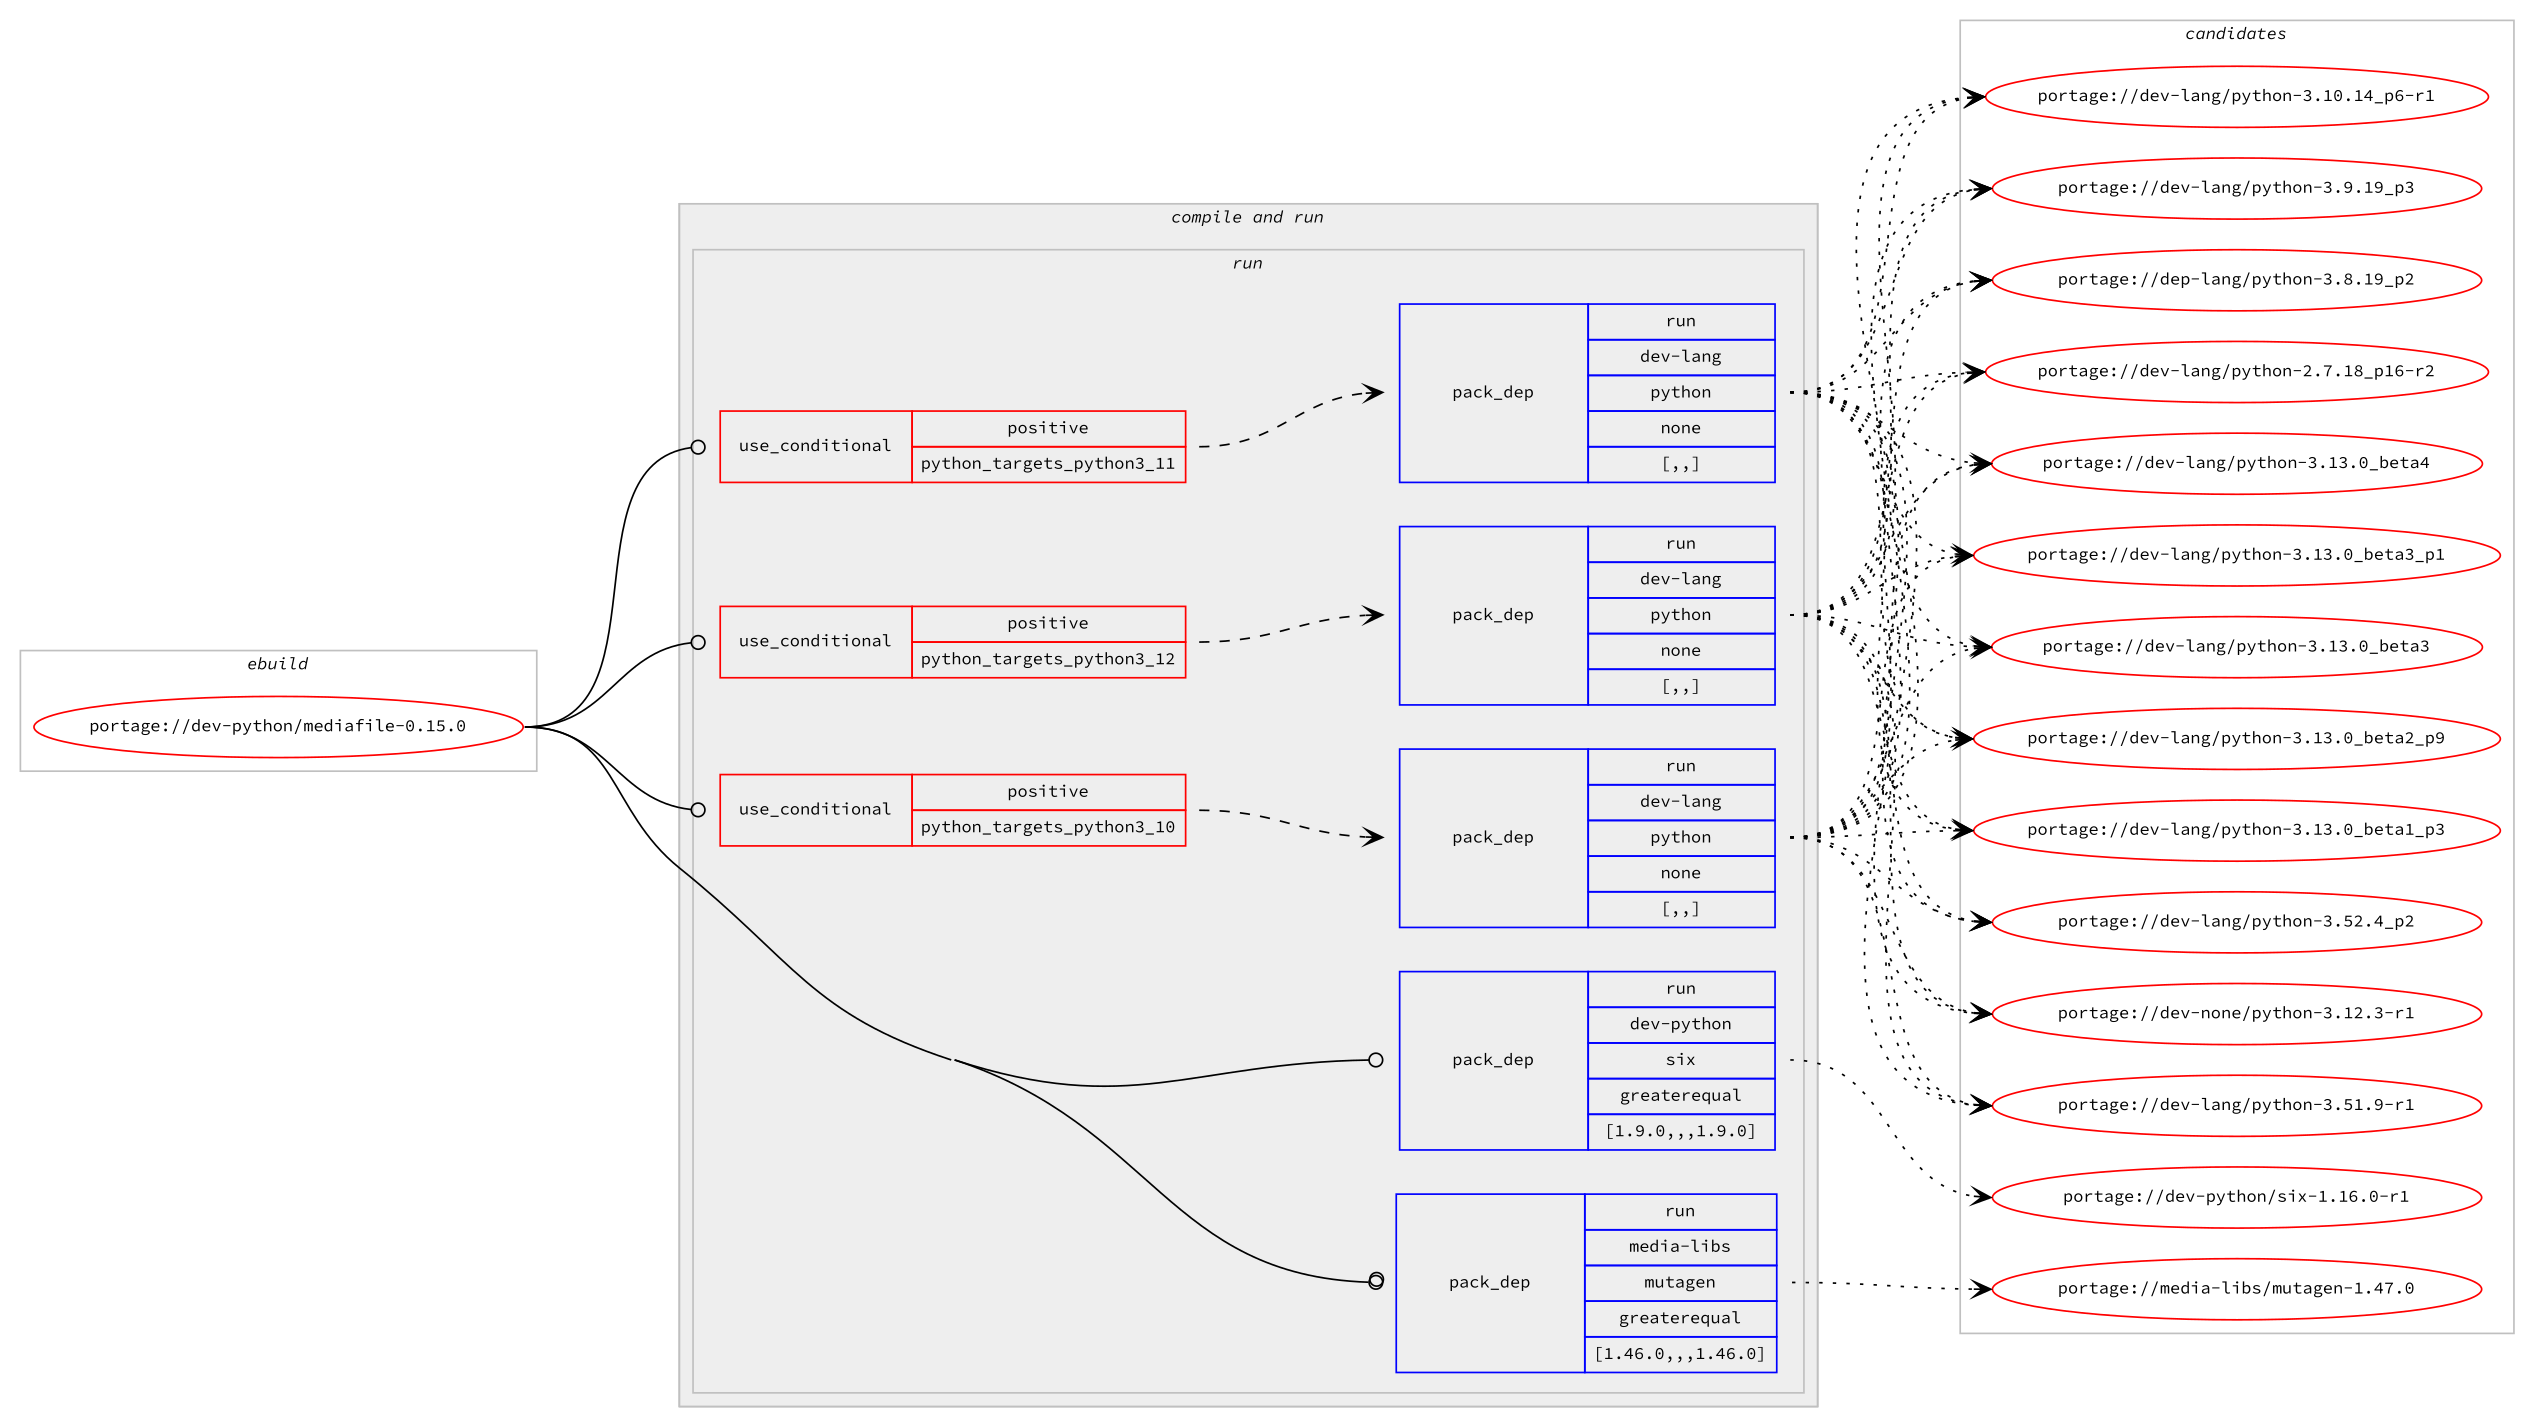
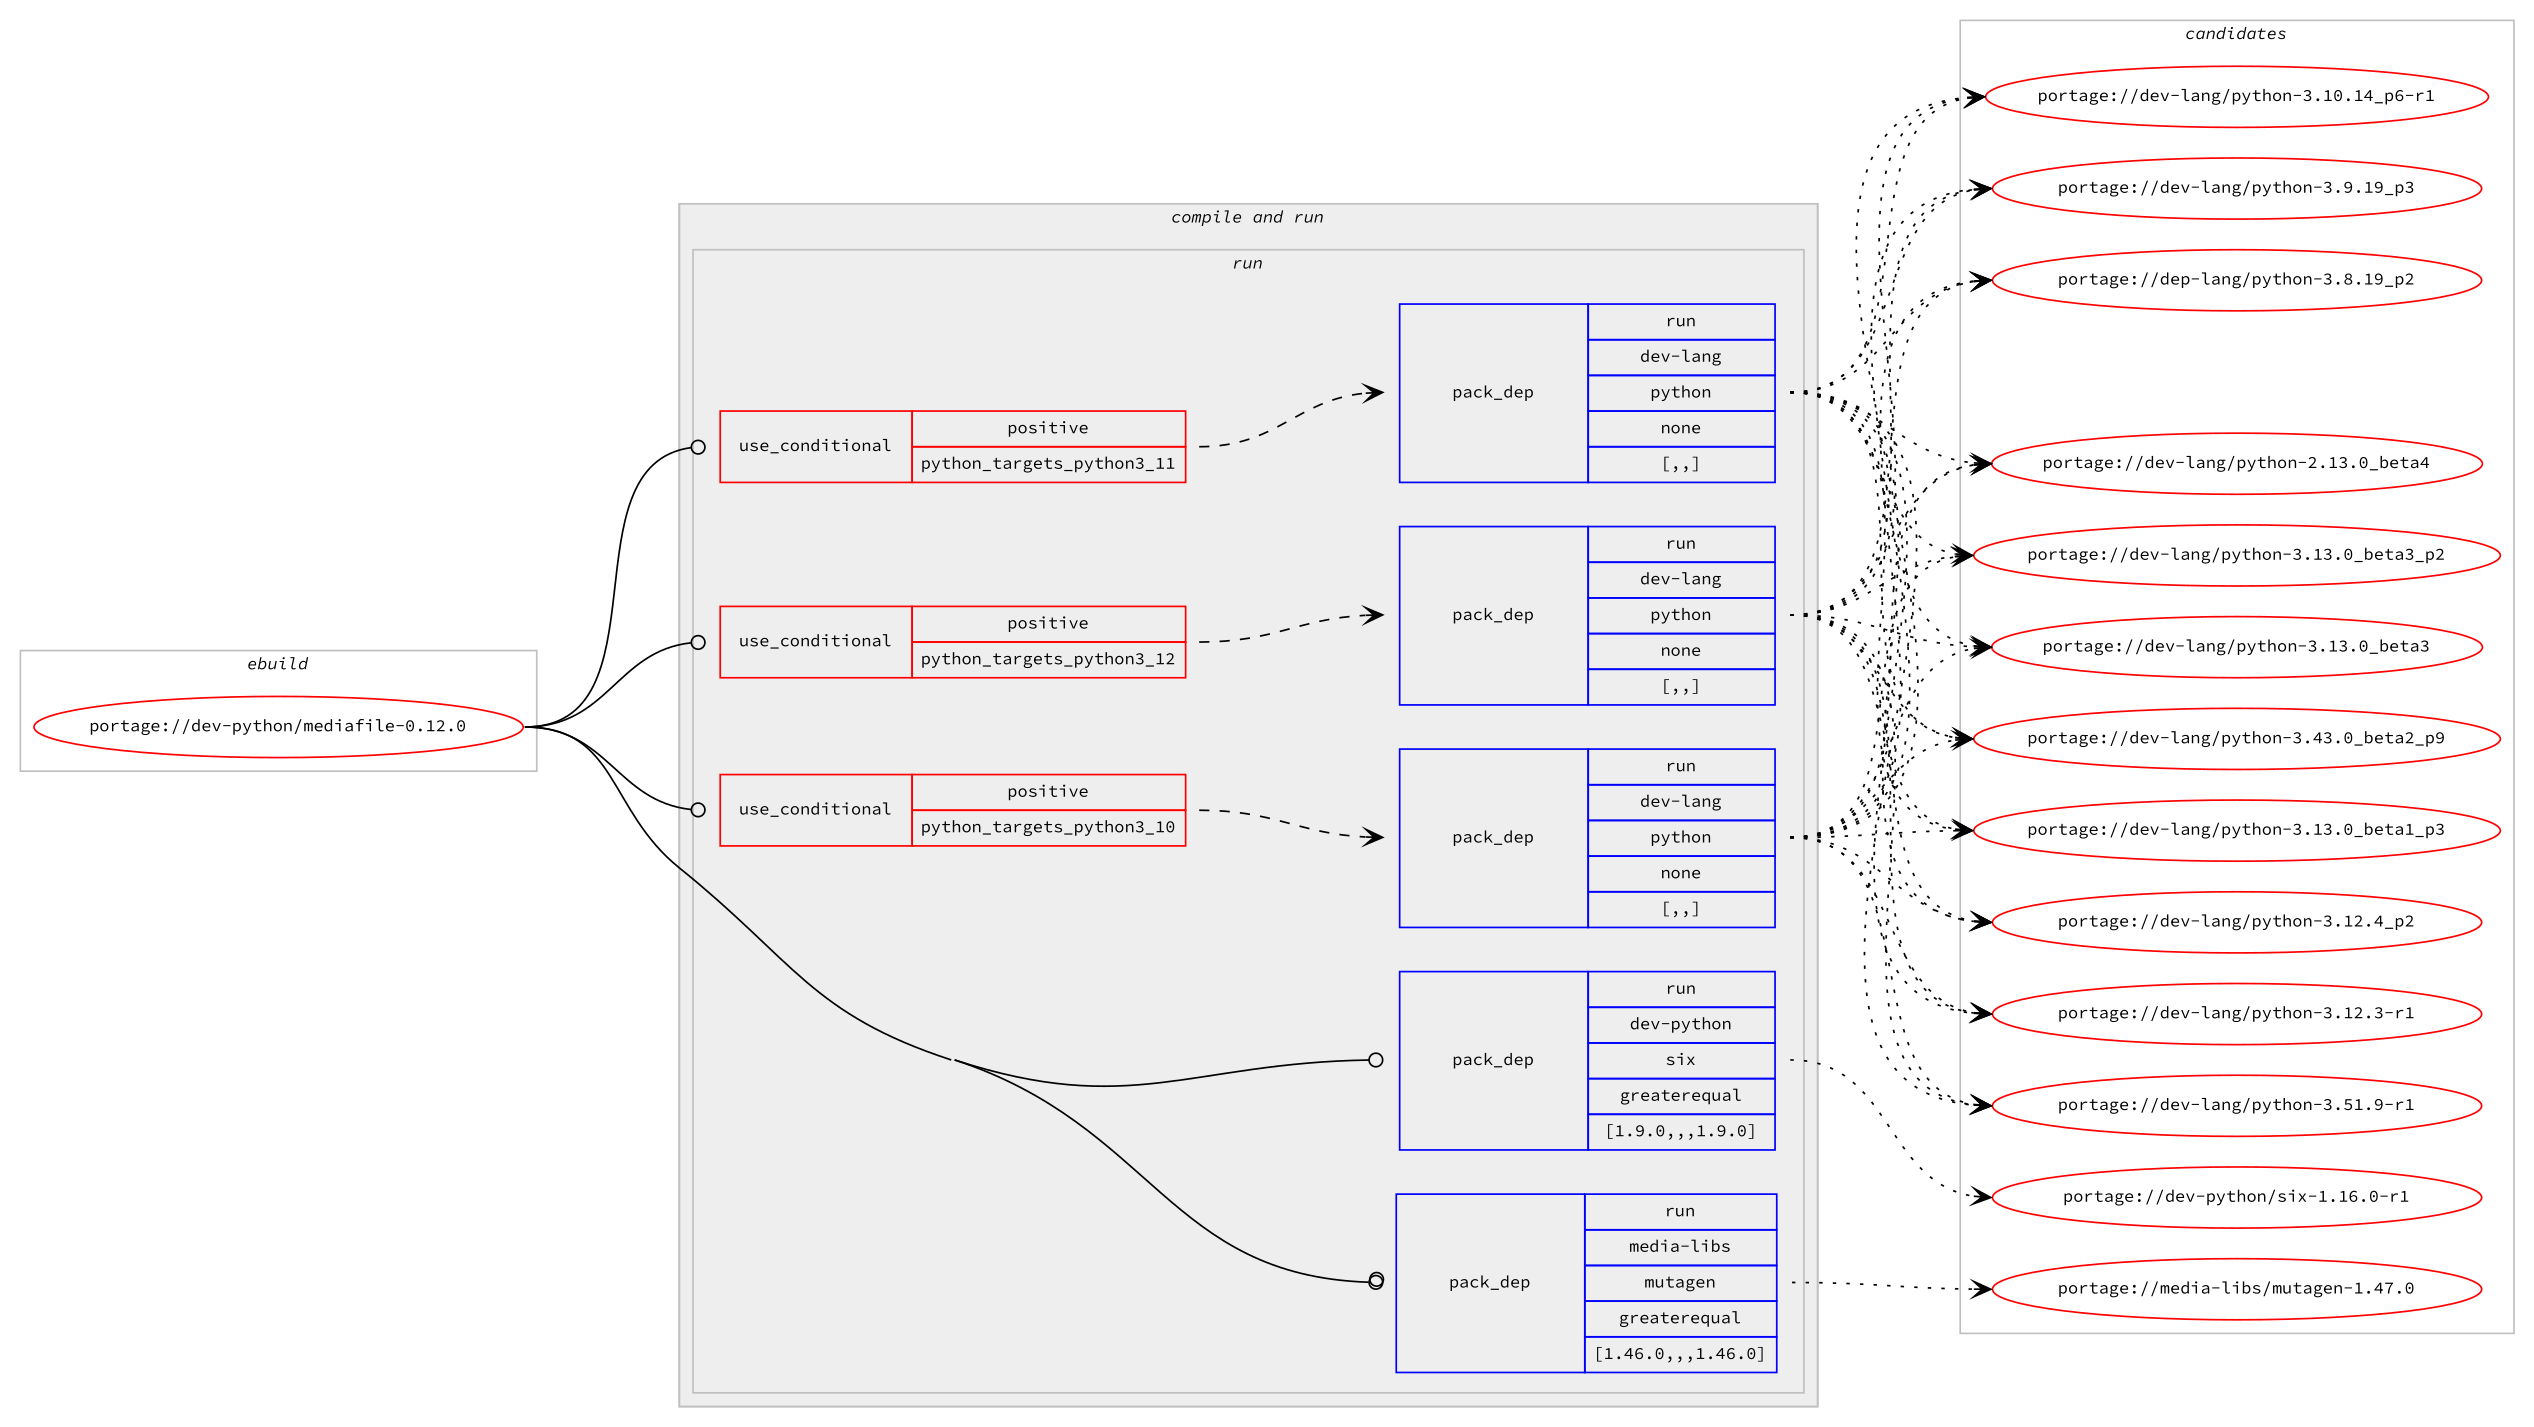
node "portage://dev-lang/python-2.7.18_p16-r2": removed
node "portage://dev-lang/python-3.13.0_beta4": label "portage://dev-lang/python-3.13.0_beta4" -> "portage://dev-lang/python-2.13.0_beta4"
node "portage://dev-lang/python-3.13.0_beta3_p1": label "portage://dev-lang/python-3.13.0_beta3_p1" -> "portage://dev-lang/python-3.13.0_beta3_p2"
node "portage://dev-python/mediafile-0.15.0": label "portage://dev-python/mediafile-0.15.0" -> "portage://dev-python/mediafile-0.12.0"
node "portage://dev-lang/python-3.13.0_beta2_p9": label "portage://dev-lang/python-3.13.0_beta2_p9" -> "portage://dev-lang/python-3.43.0_beta2_p9"
node "portage://dev-lang/python-3.52.4_p2": label "portage://dev-lang/python-3.52.4_p2" -> "portage://dev-lang/python-3.12.4_p2"
node "portage://dev-none/python-3.12.3-r1": label "portage://dev-none/python-3.12.3-r1" -> "portage://dev-lang/python-3.12.3-r1"
